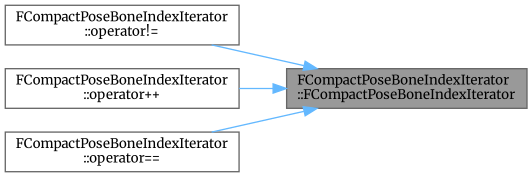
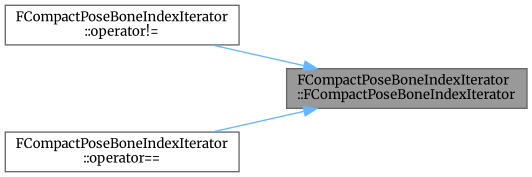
node "FCompactPoseBoneIndexIterator ::operator++": removed
